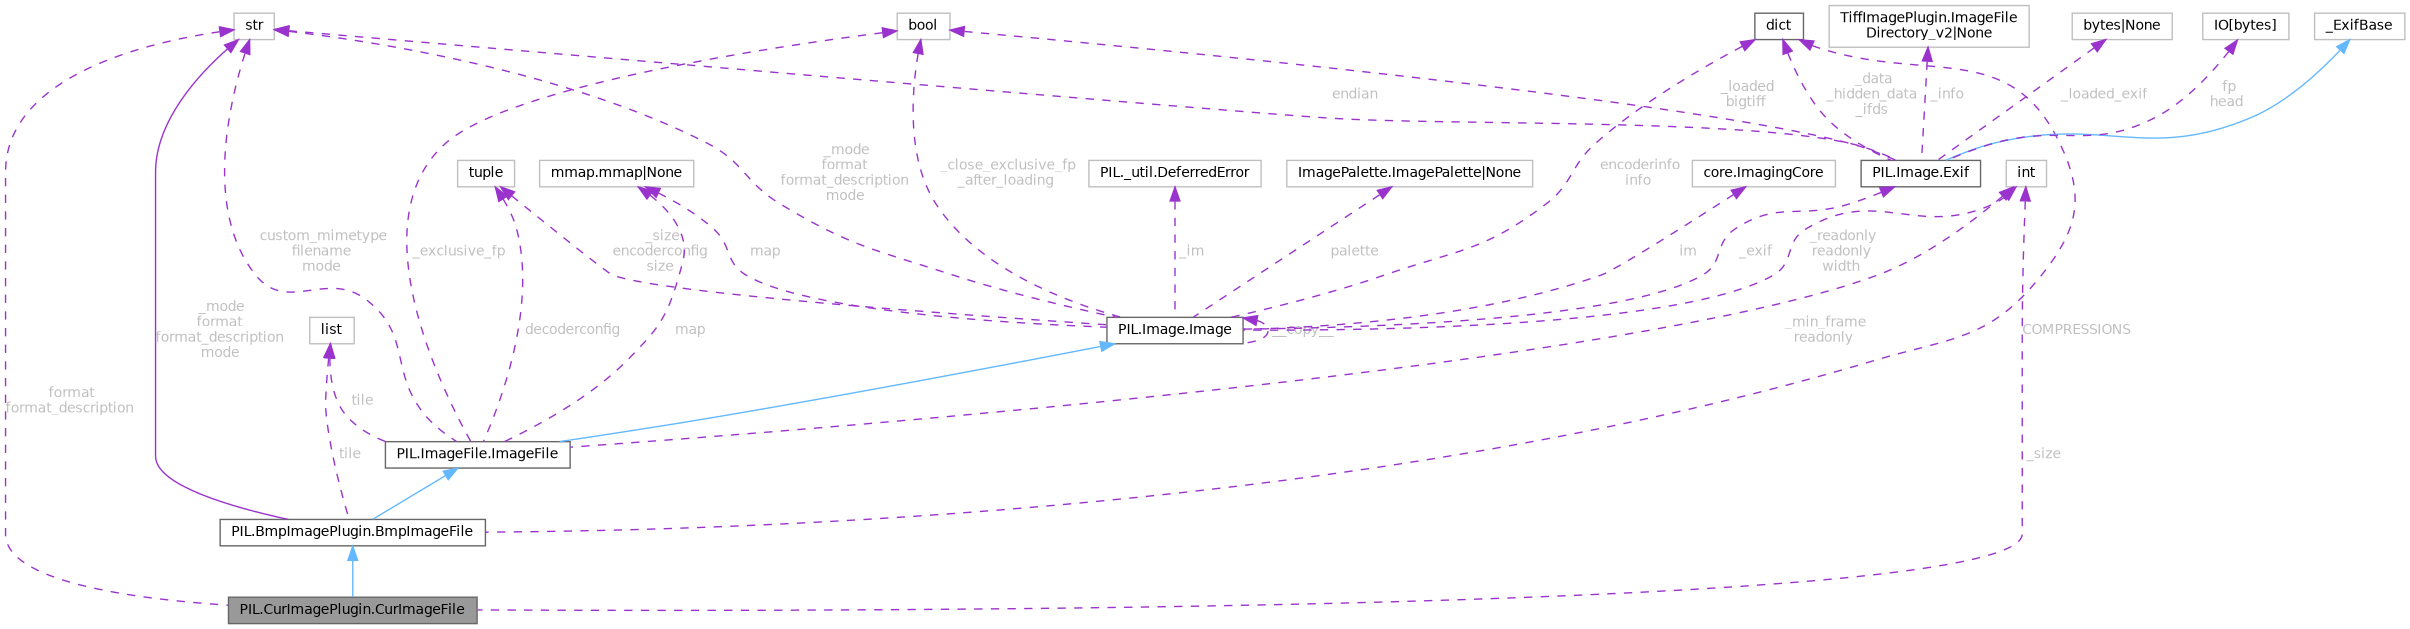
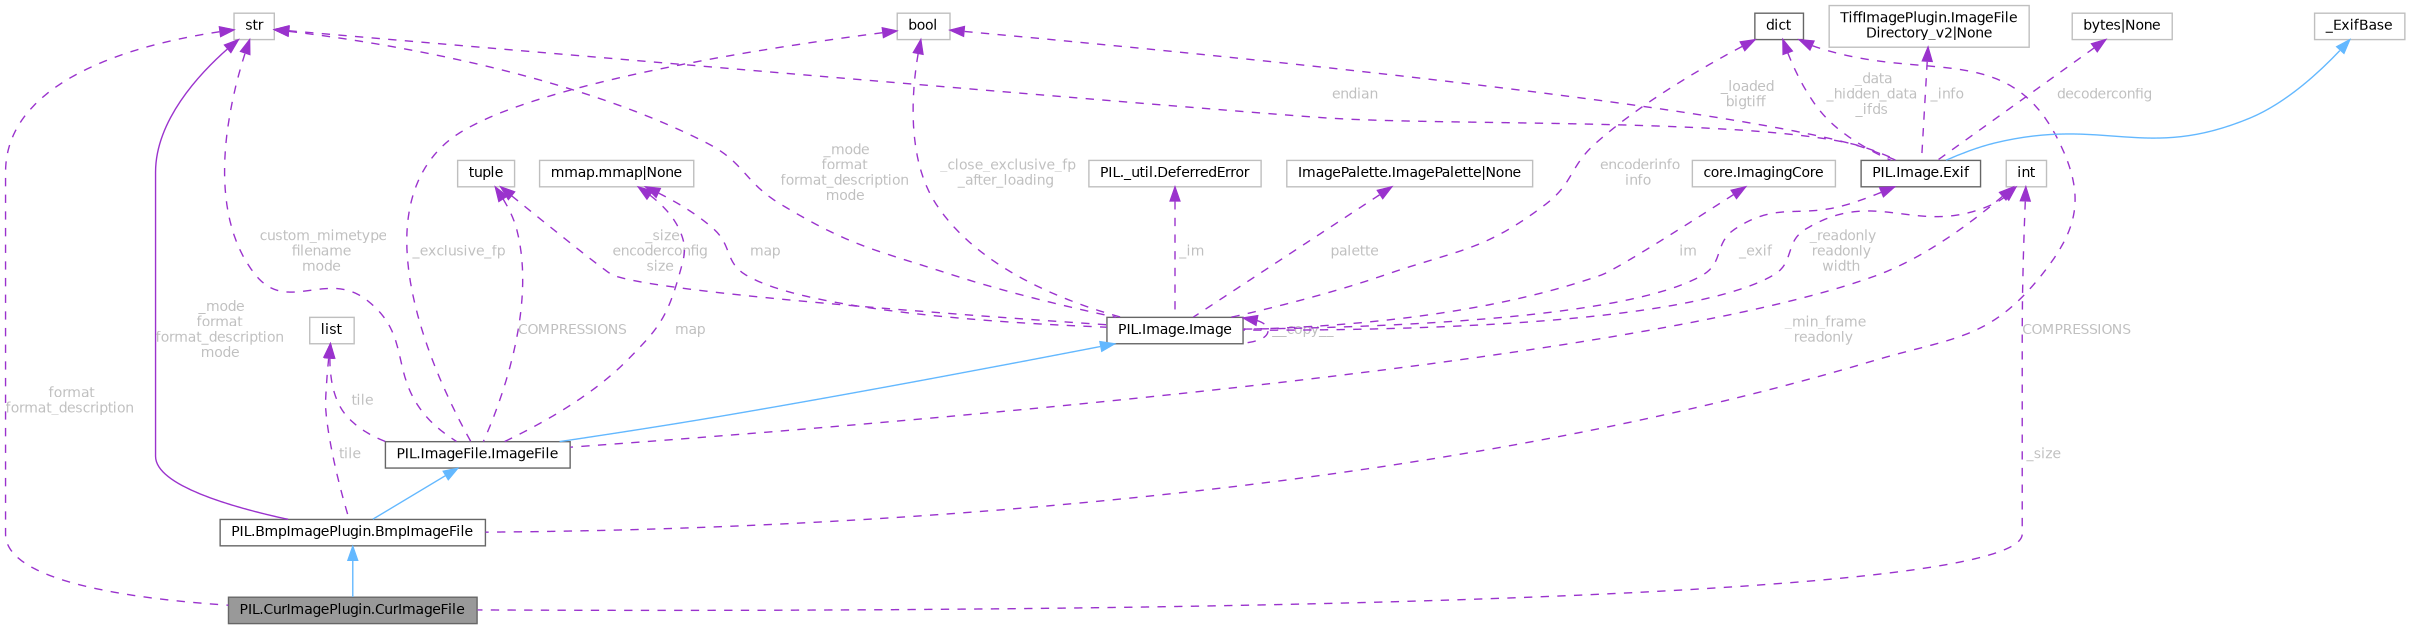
node "IO[bytes]": removed
edge "PIL.Image.Exif" -> "bytes|None": label " _loaded_exif" -> " decoderconfig"
edge "PIL.ImageFile.ImageFile" -> "tuple": label " decoderconfig" -> " COMPRESSIONS"
